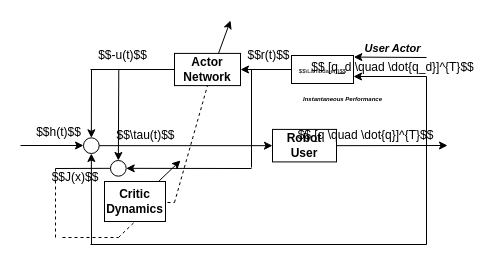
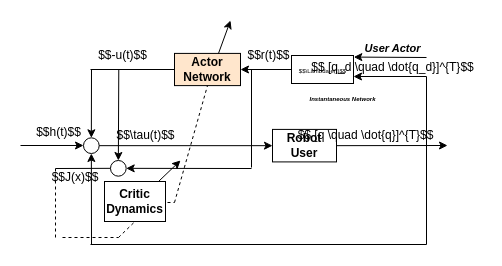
node "Actor Network": fillcolor #ffffff -> #ffe6cc
node "Instantaneous Performance": label "Instantaneous Performance" -> "Instantaneous Network"
